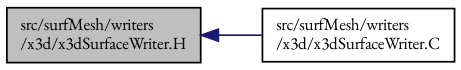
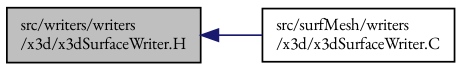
node "src/surfMesh/writers /x3d/x3dSurfaceWriter.H": label "src/surfMesh/writers /x3d/x3dSurfaceWriter.H" -> "src/writers/writers /x3d/x3dSurfaceWriter.H"
